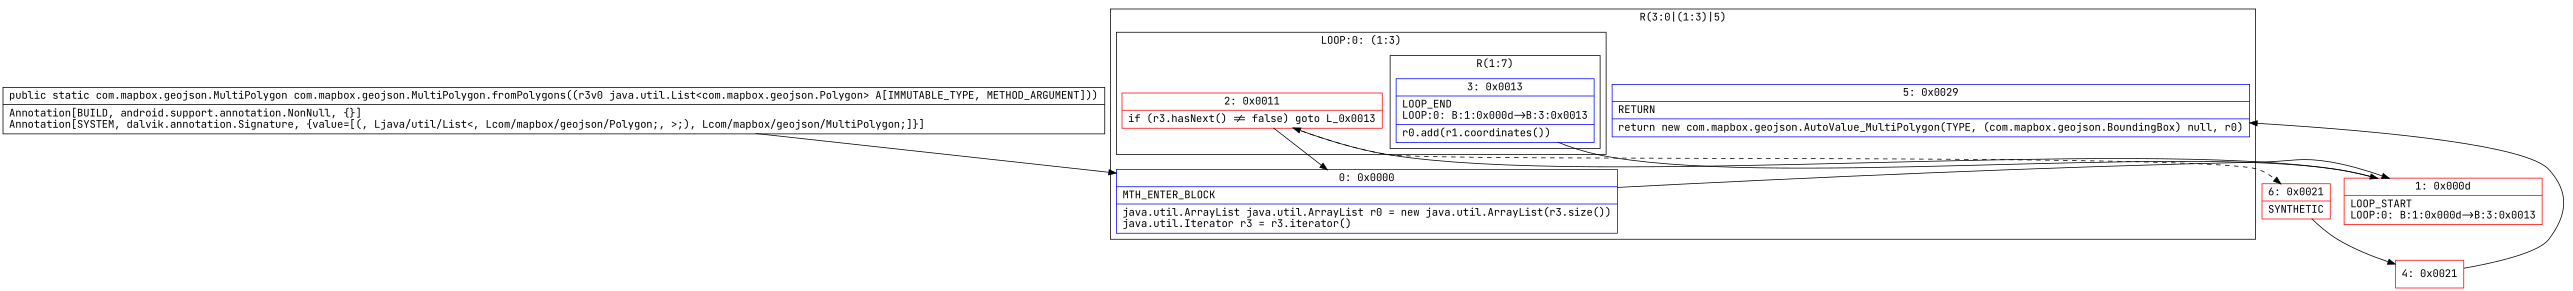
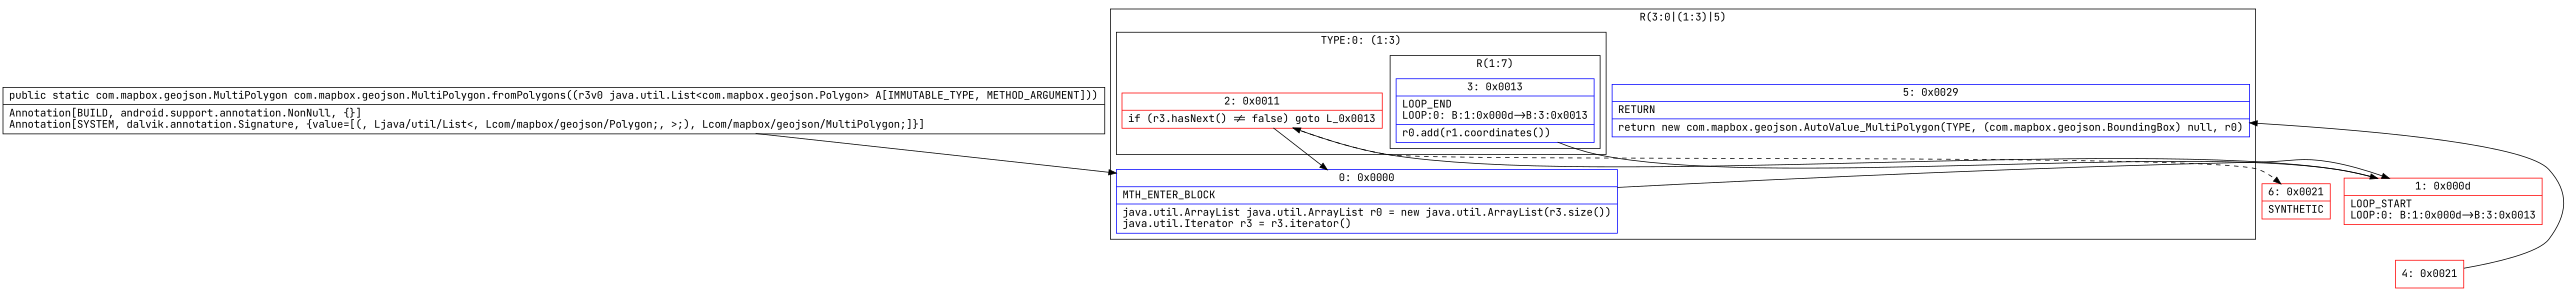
cluster "LOOP:0: (1:3)": label "LOOP:0: (1:3)" -> "TYPE:0: (1:3)"
edge "6: 0x0021" -> "4: 0x0021": removed
